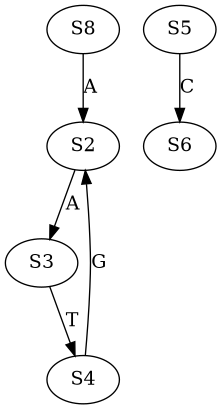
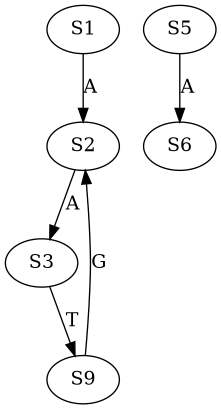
node "S8": label "S8" -> "S1"
edge "S5" -> "S6": label "C" -> "A"
node "S4": label "S4" -> "S9"
